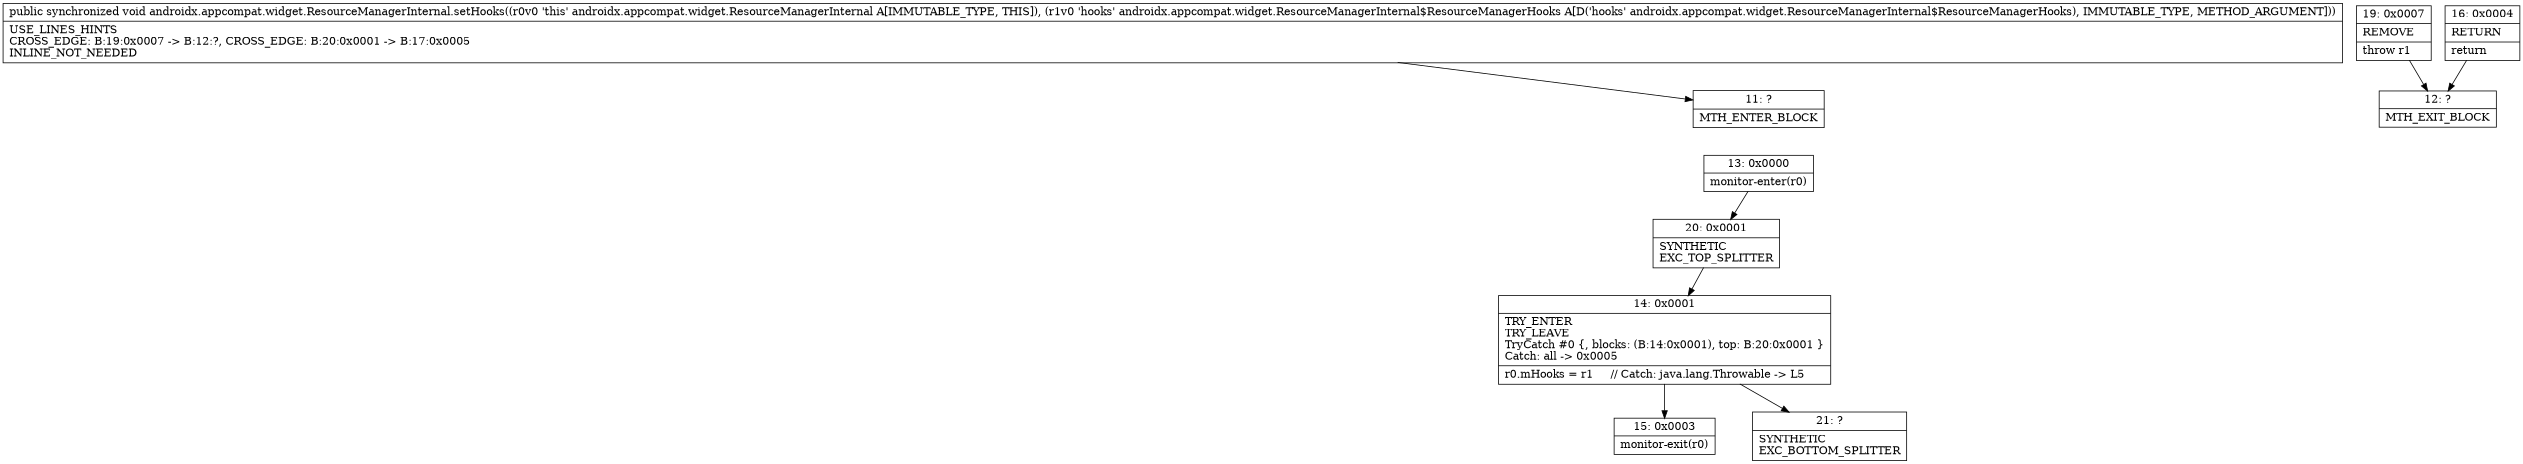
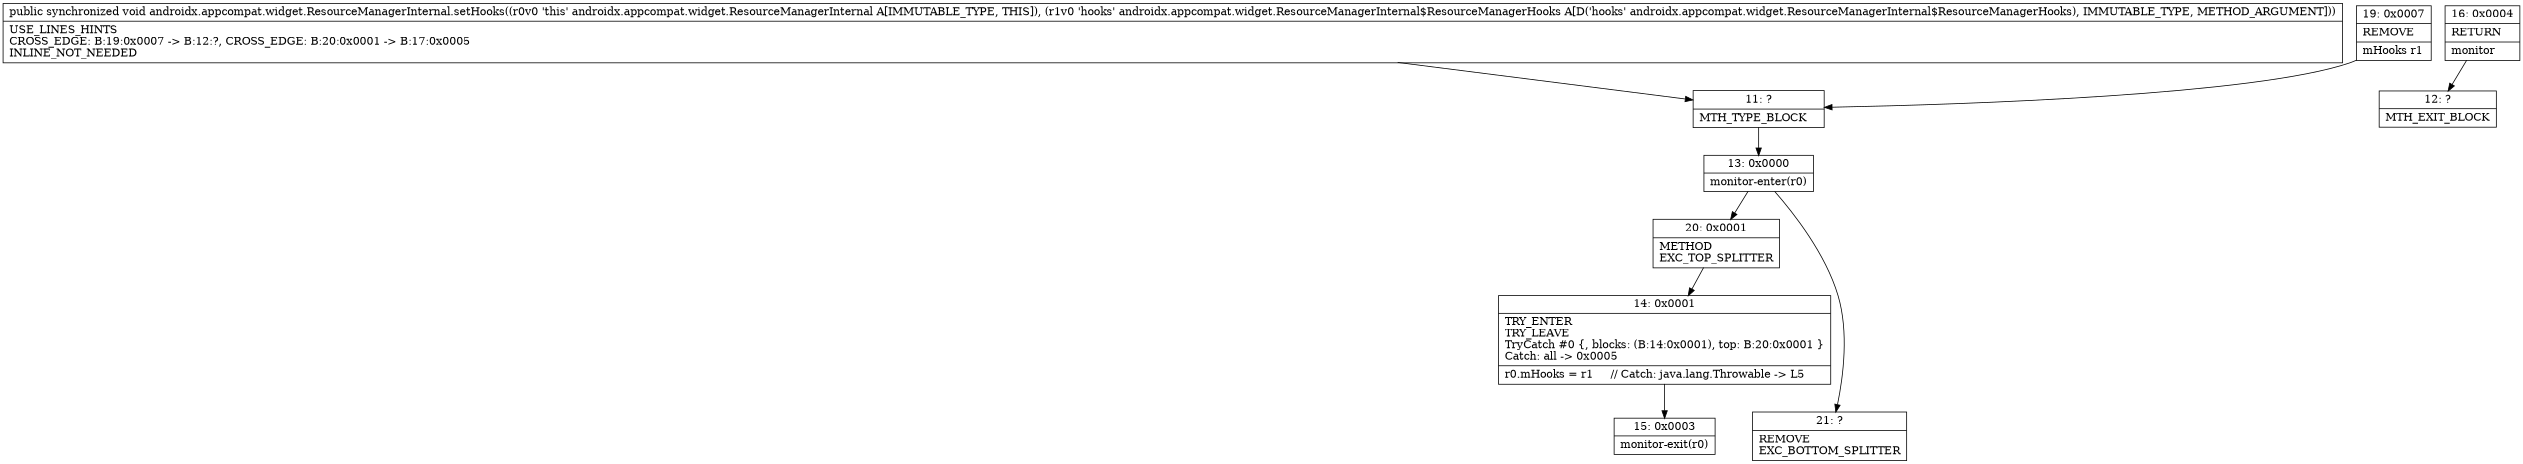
node "19: 0x0007": text "throw r1" -> "mHooks r1"
node "16: 0x0004": text "return" -> "monitor"
edge "19: 0x0007" -> "12: ?": now "19: 0x0007" -> "11: ?"
node "11: ?": text "MTH_ENTER_BLOCK" -> "MTH_TYPE_BLOCK"
edge "11: ?" -> "13: 0x0000": added
node "20: 0x0001": text "SYNTHETIC" -> "METHOD"
edge "14: 0x0001" -> "21: ?": now "13: 0x0000" -> "21: ?"
node "21: ?": text "SYNTHETIC" -> "REMOVE"
